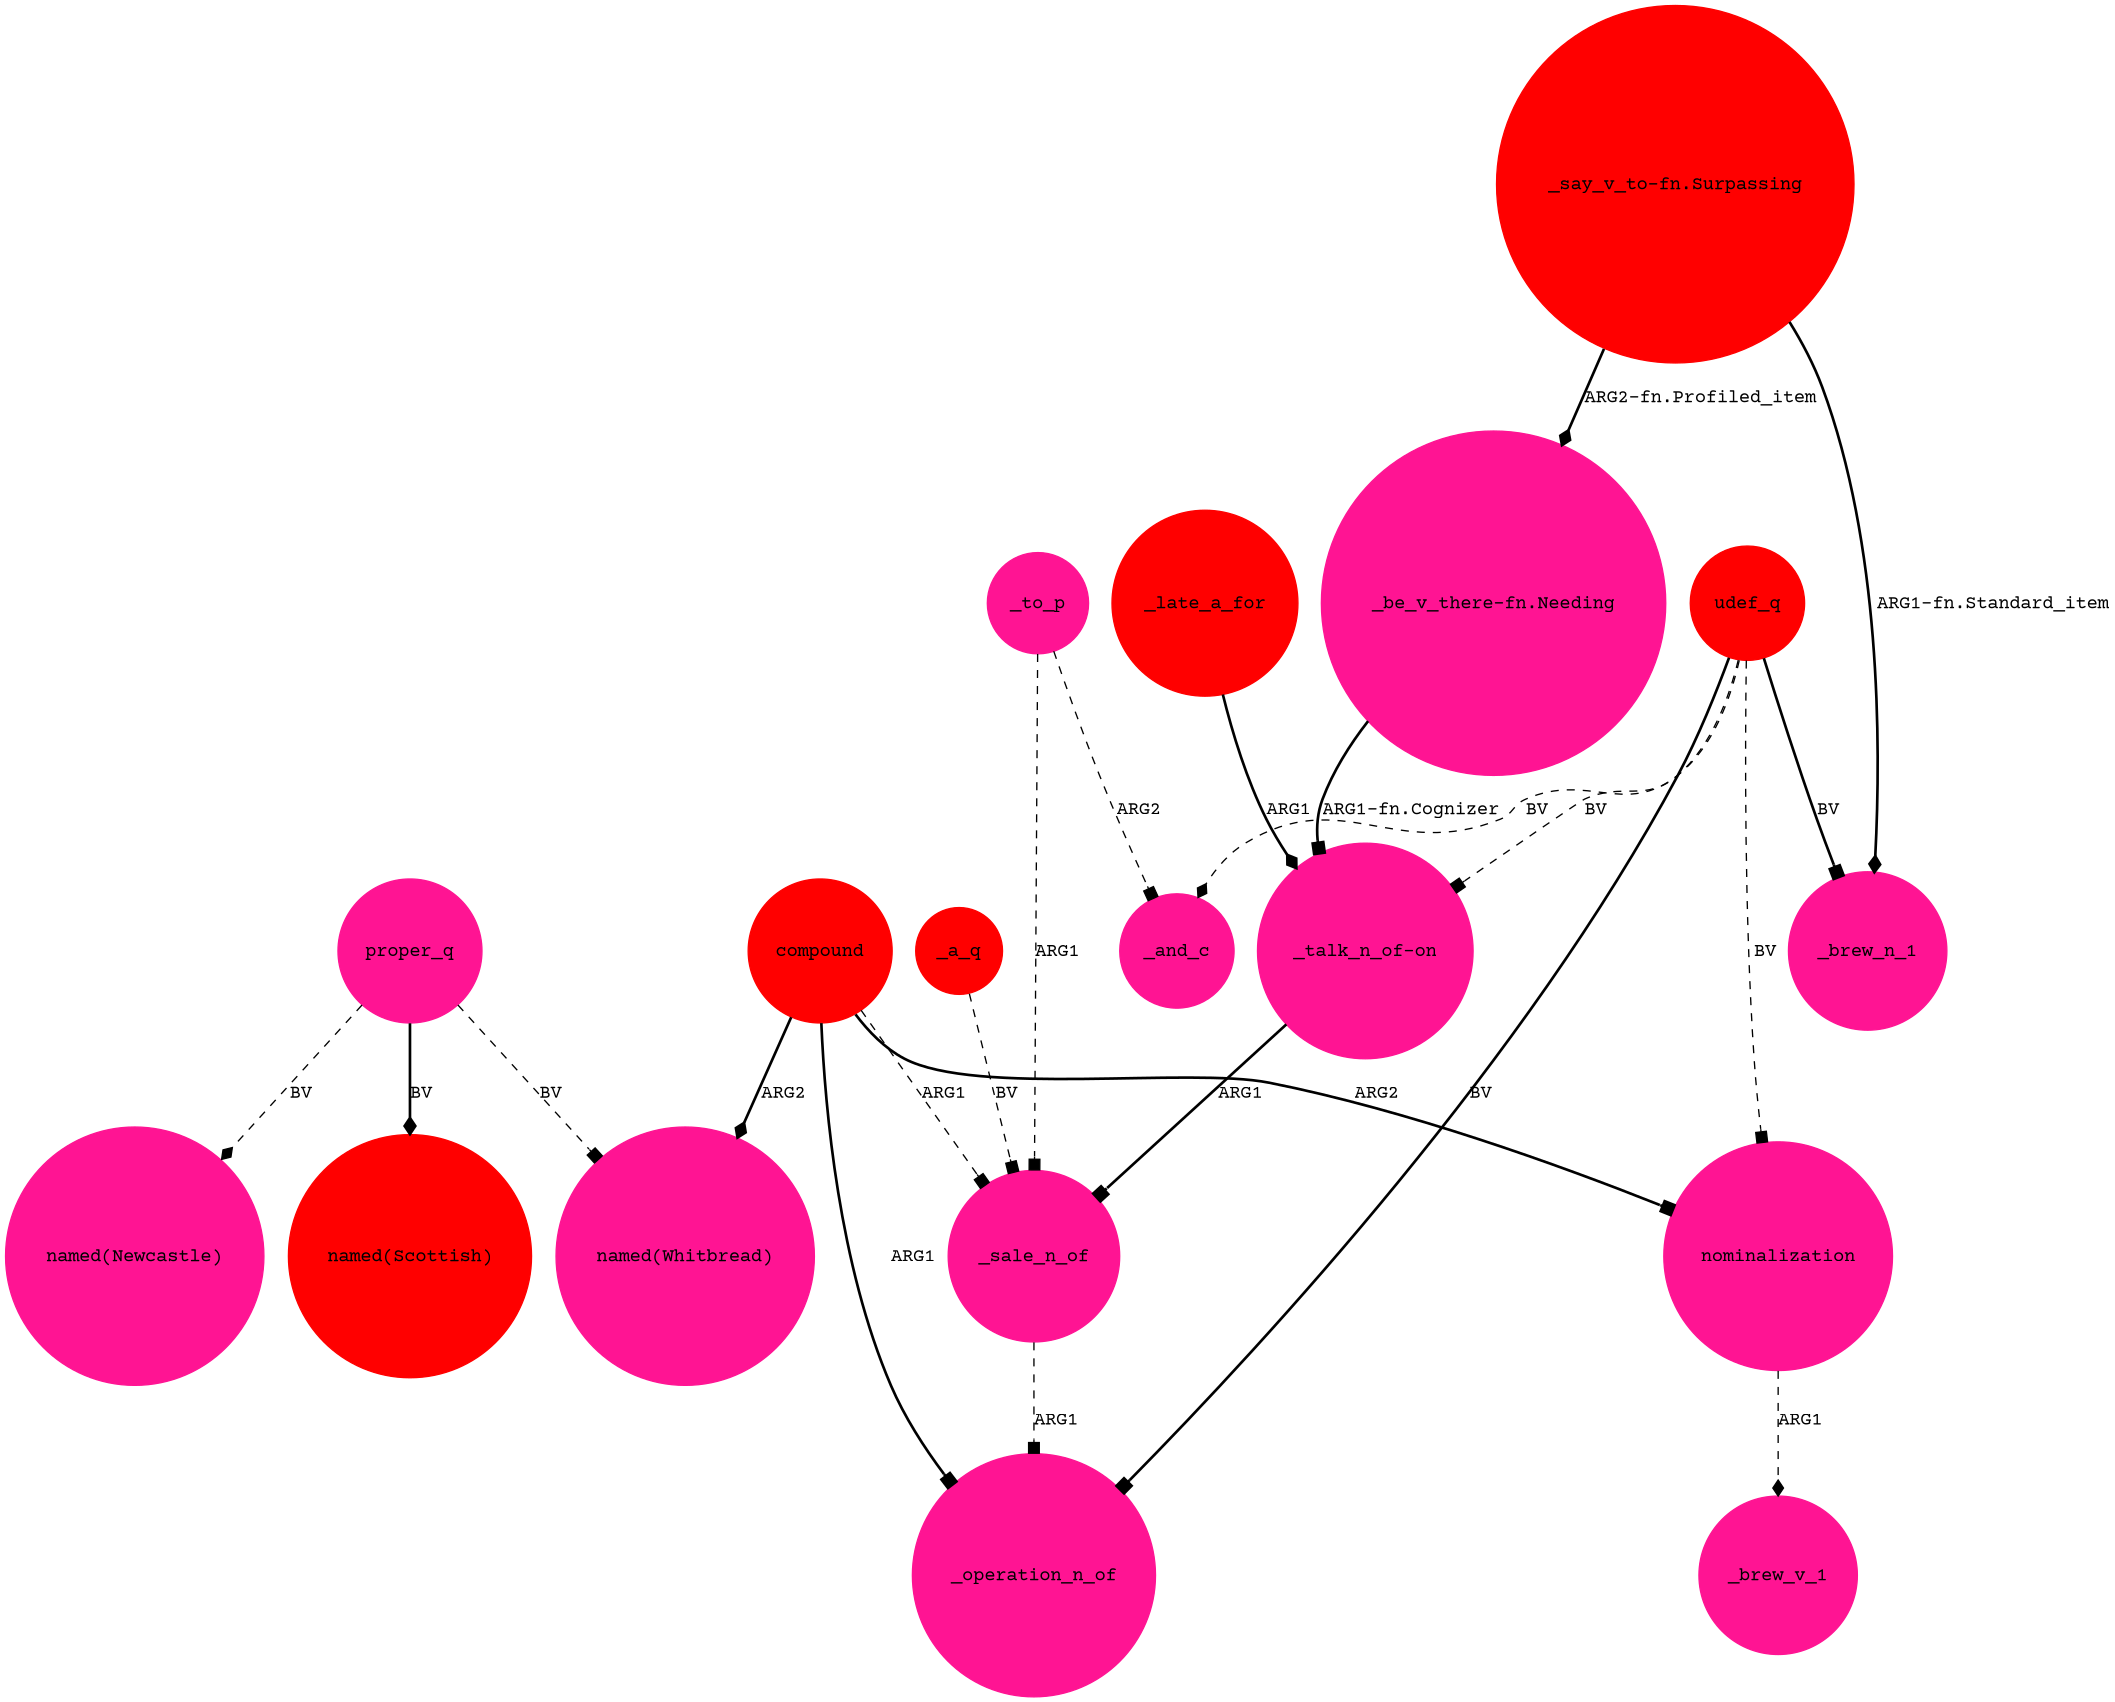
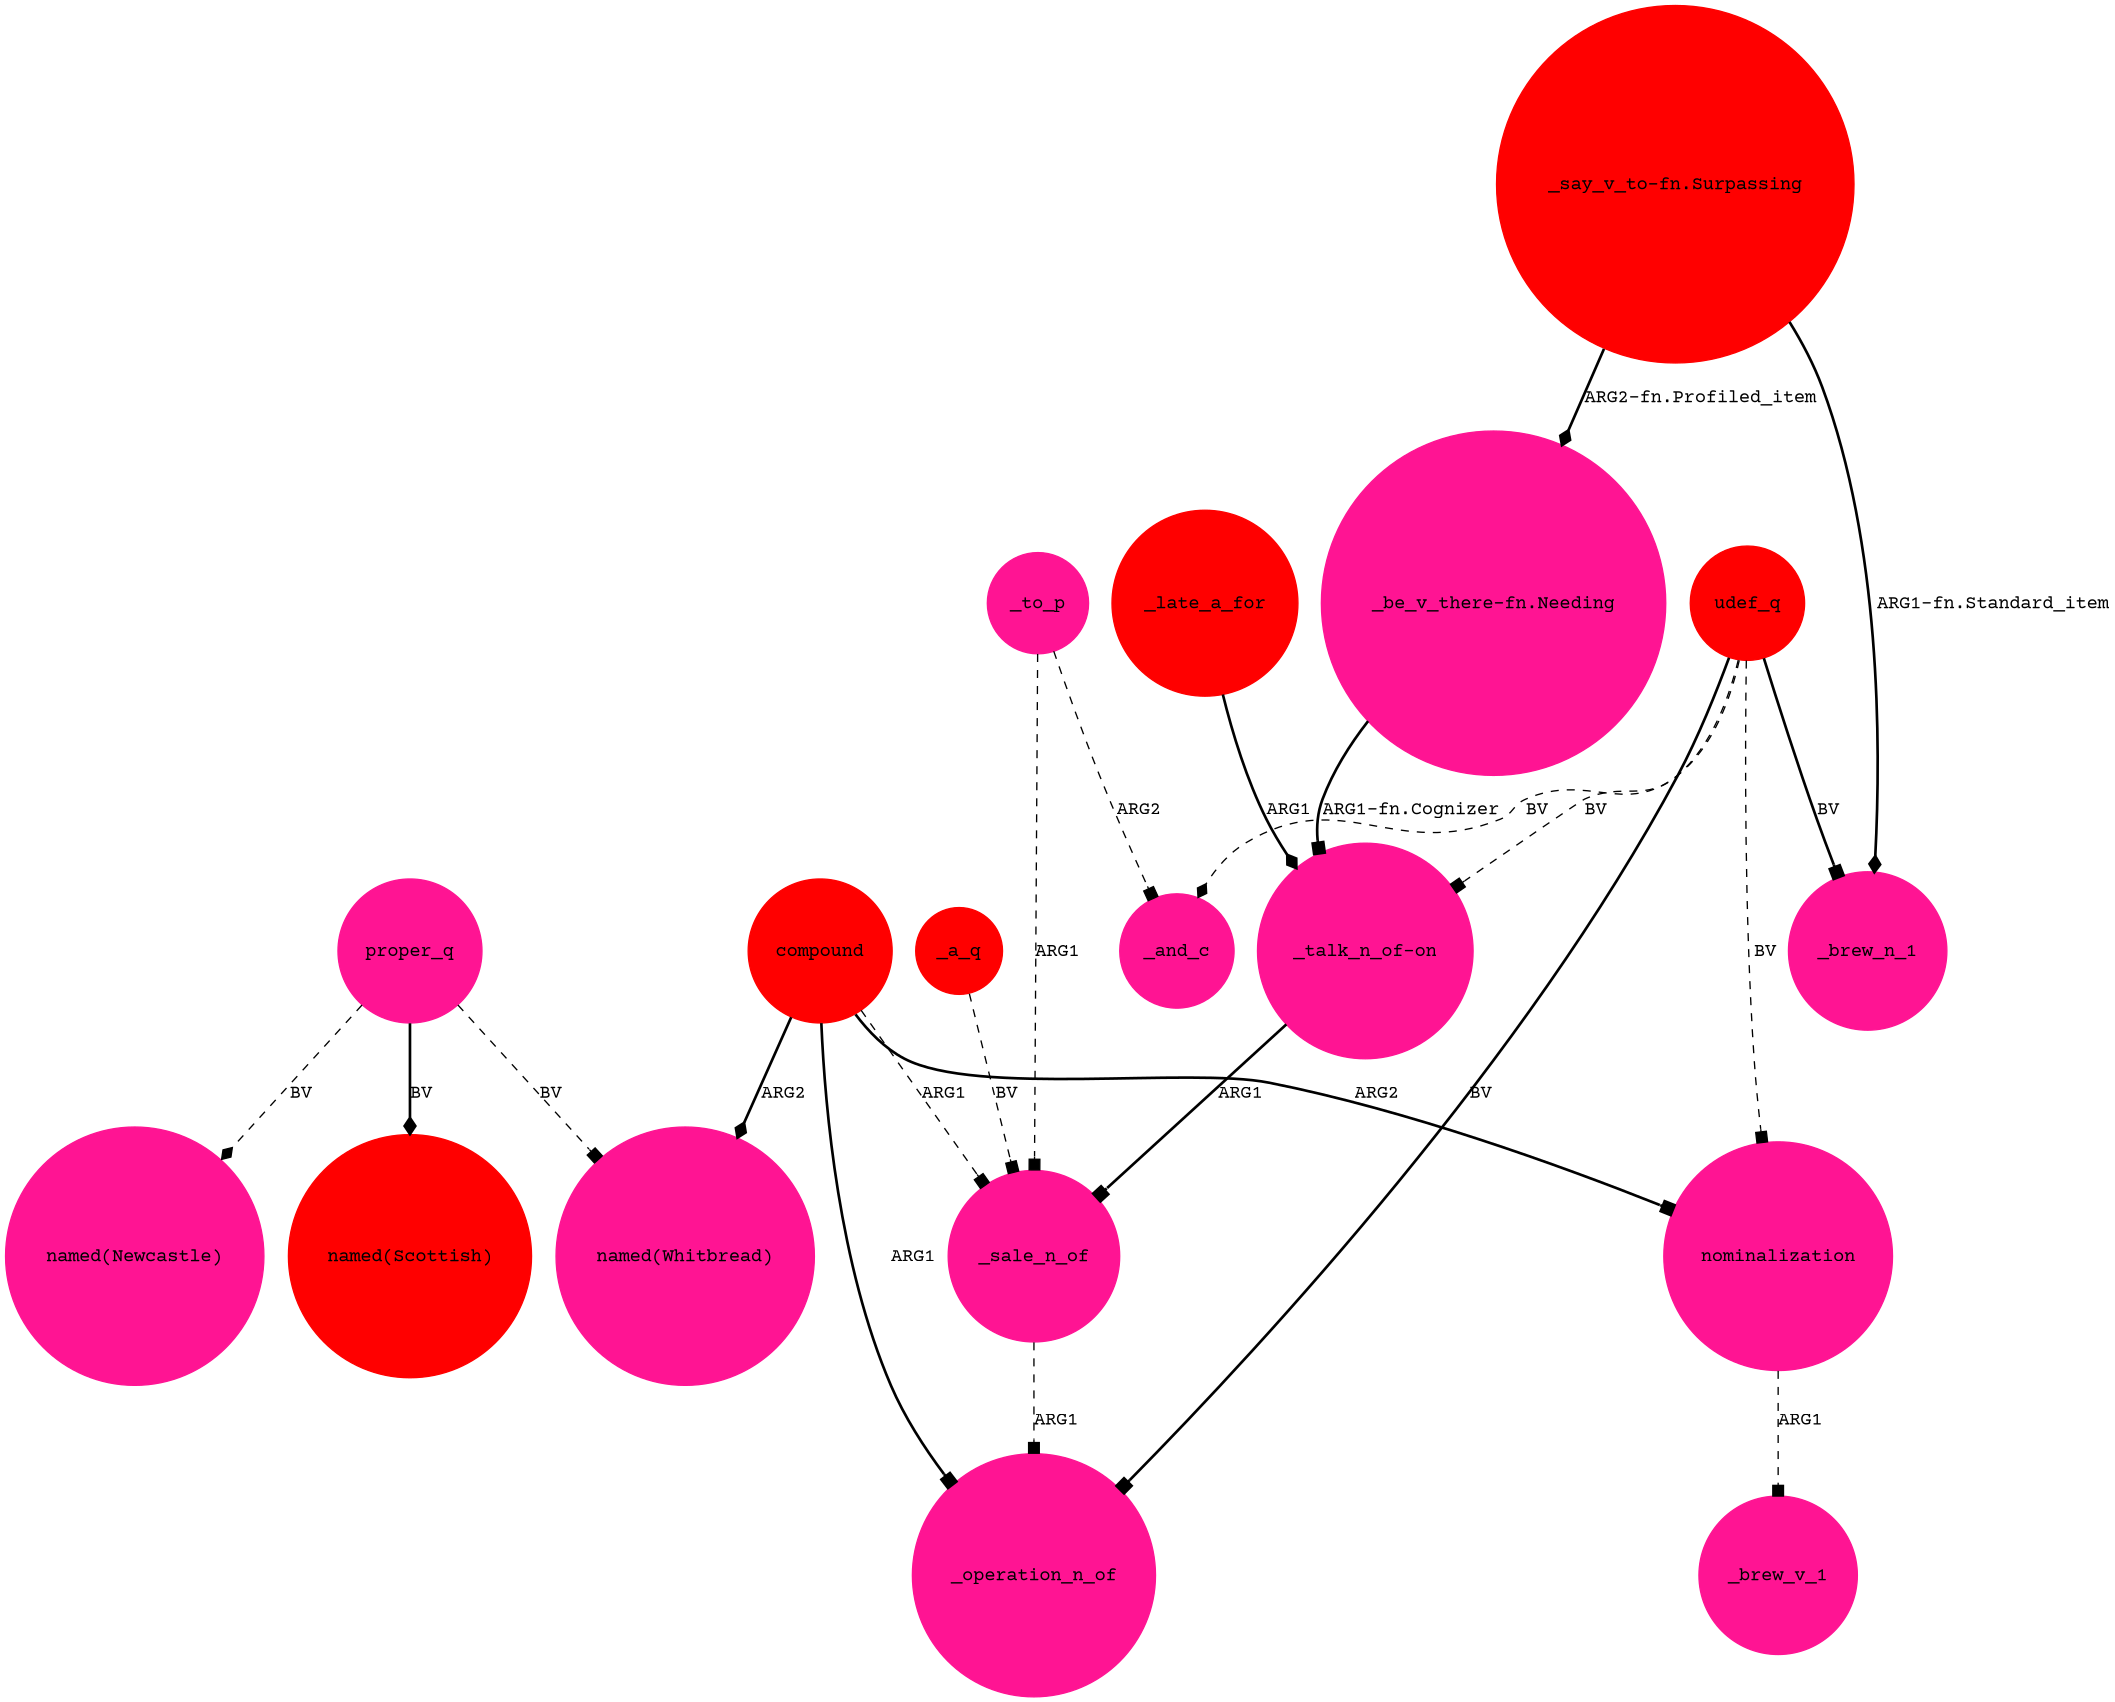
edge "nominalization" -> "_brew_v_1": arrowhead diamond -> box
